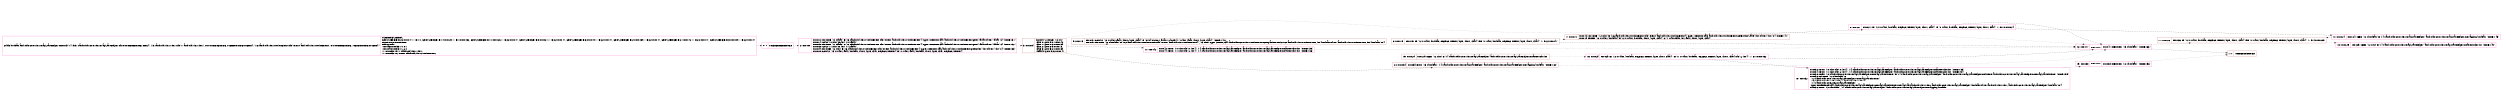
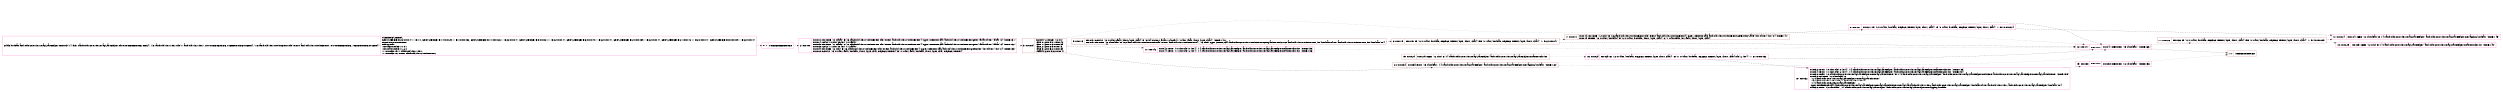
edge "10: 0x0024" -> "11: 0x0026": reversed
edge "5: 0x0013" -> "6: 0x0019": added
